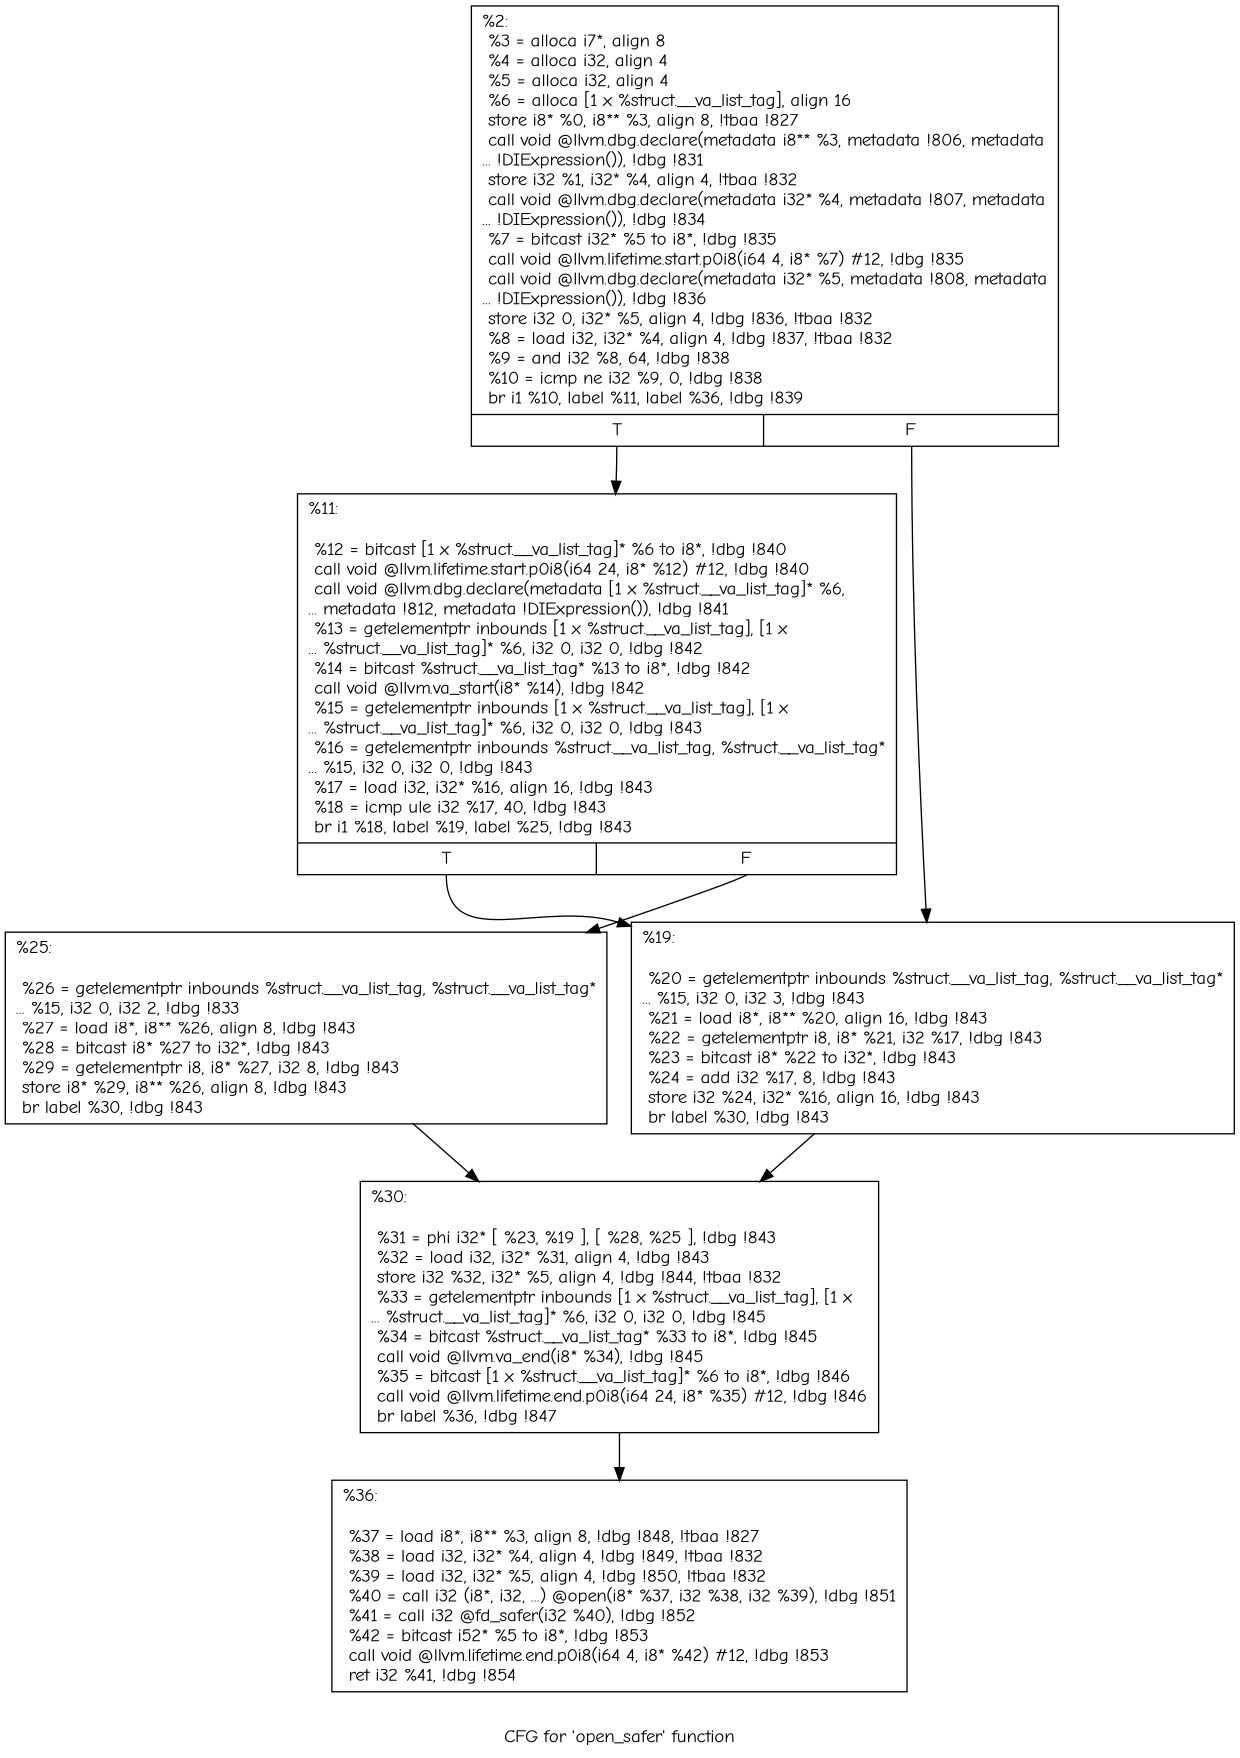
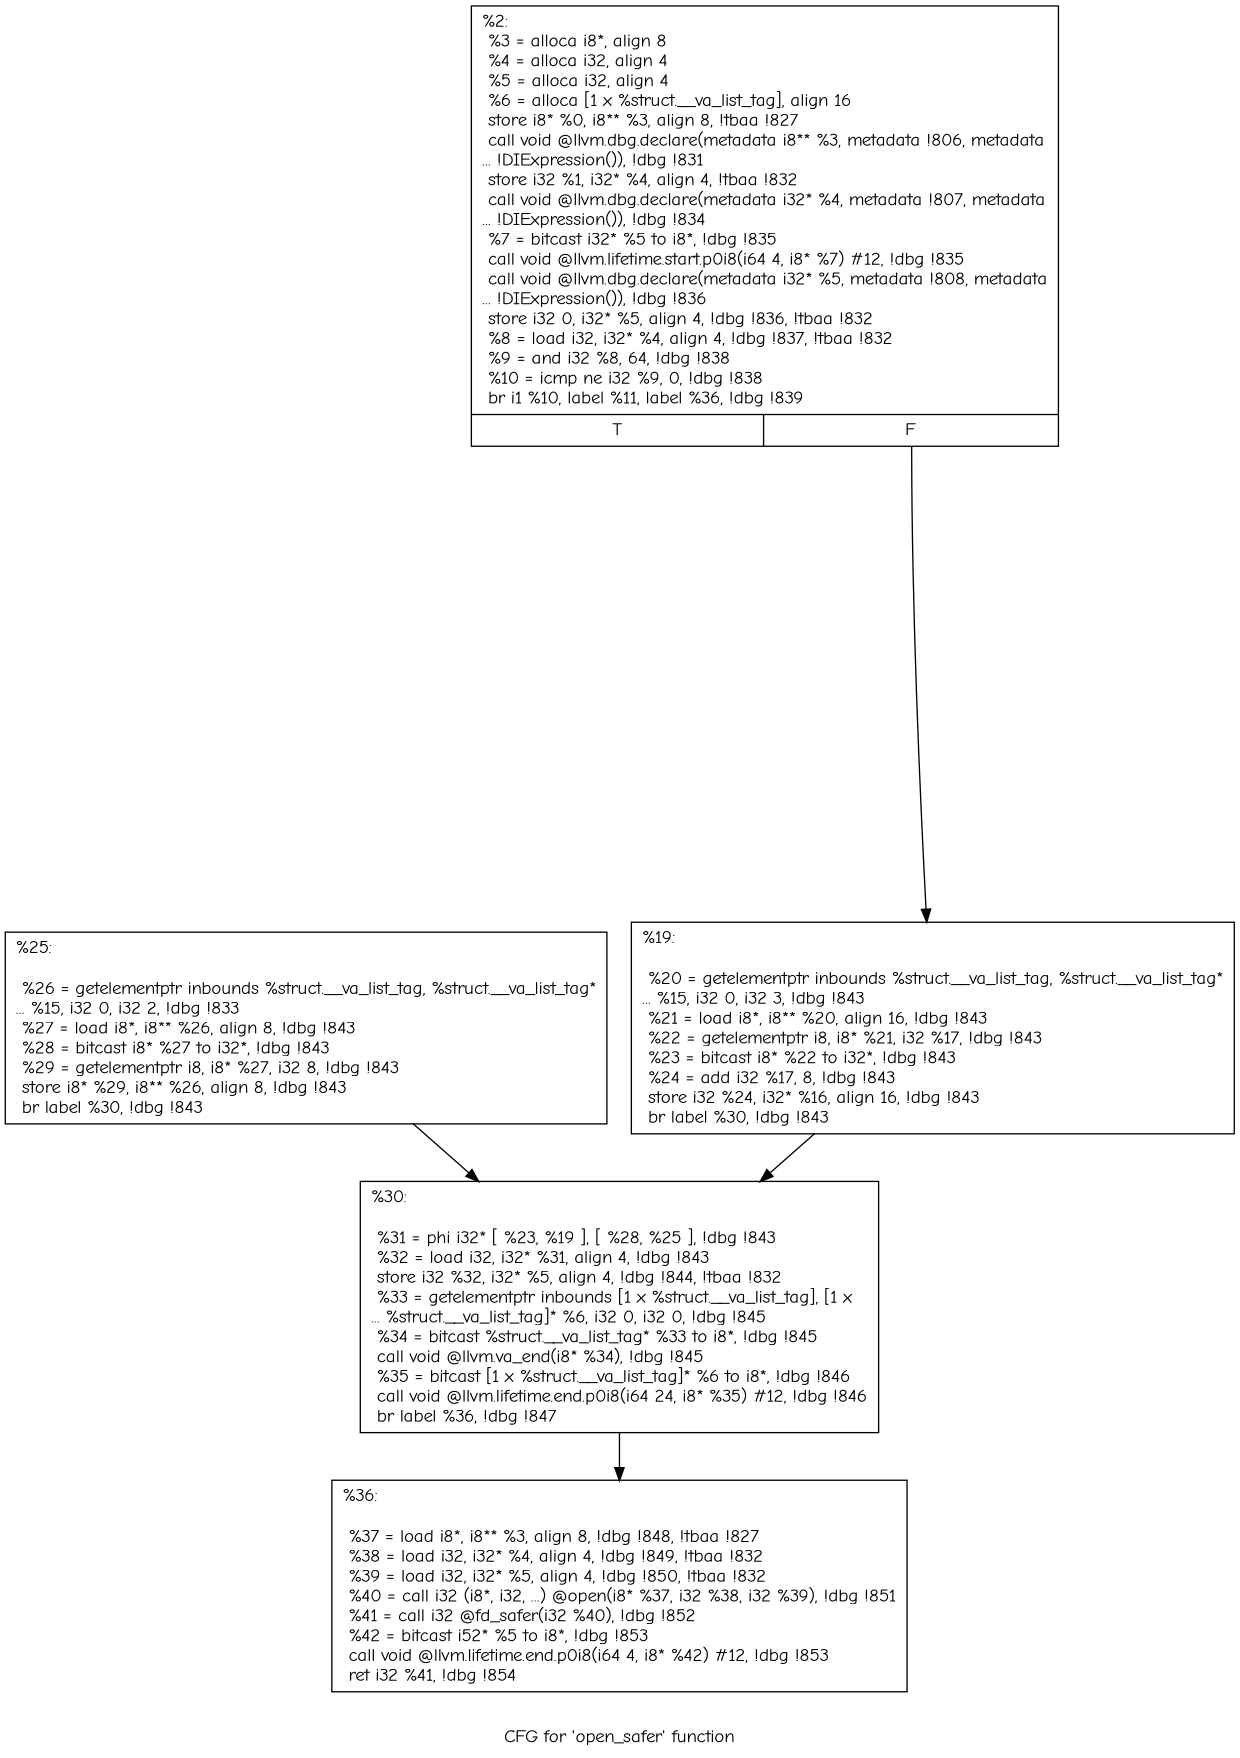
node "%2:": text "%3 = alloca i7*, align 8" -> "%3 = alloca i8*, align 8"
node "%11:": removed
